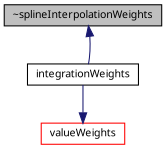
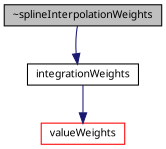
edge "integrationWeights" -> "~splineInterpolationWeights": reversed
